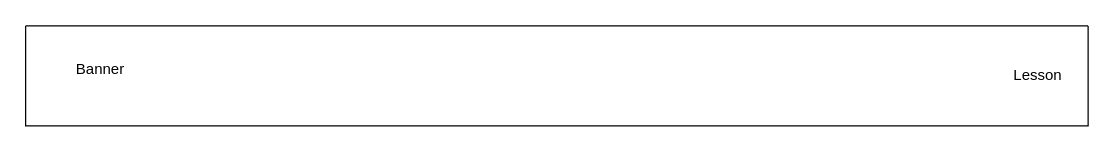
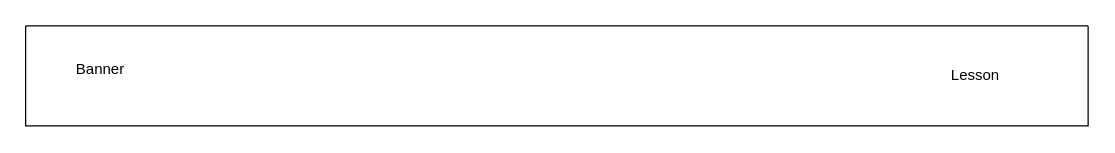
node "Lesson": moved (1038, 76) -> (976, 76)
